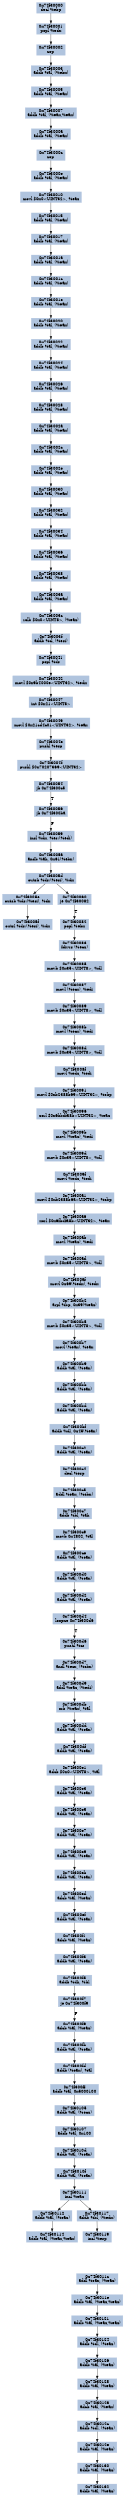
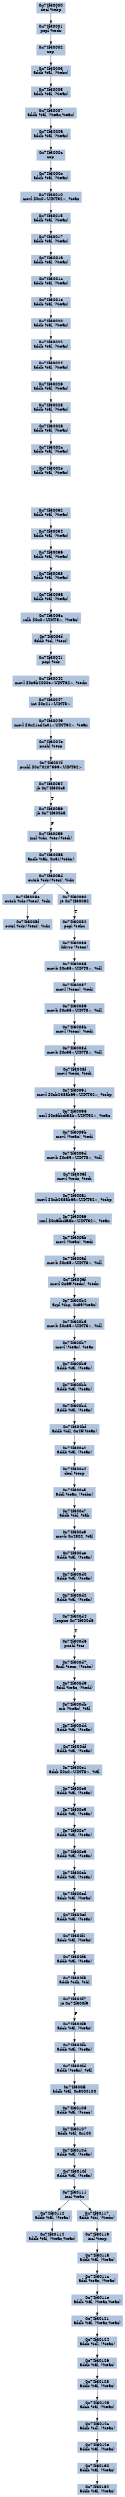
node "0x74f30030 addb %al, (%eax)": removed
node "0x74f3011a addb %al, (%eax)": added
